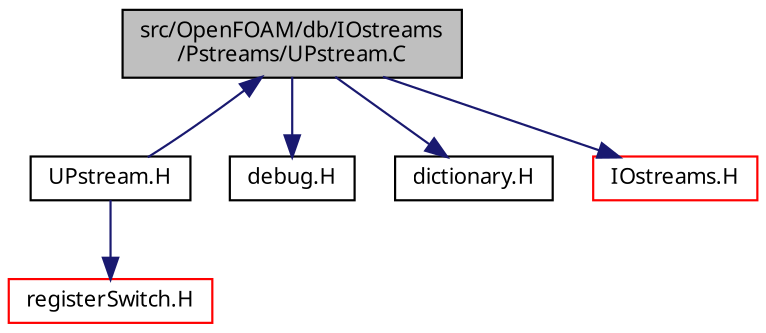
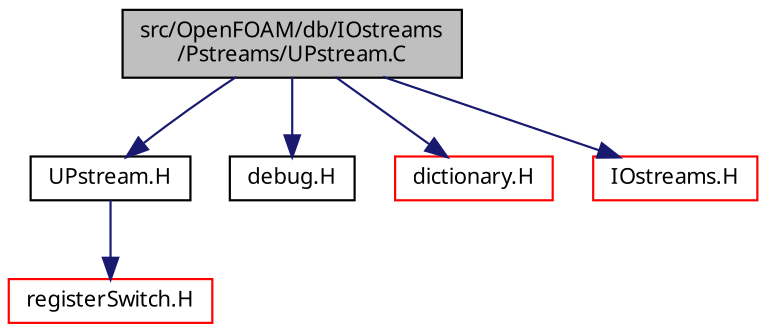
edge "UPstream.H" -> "src/OpenFOAM/db/IOstreams /Pstreams/UPstream.C": reversed
node "dictionary.H": color black -> red
